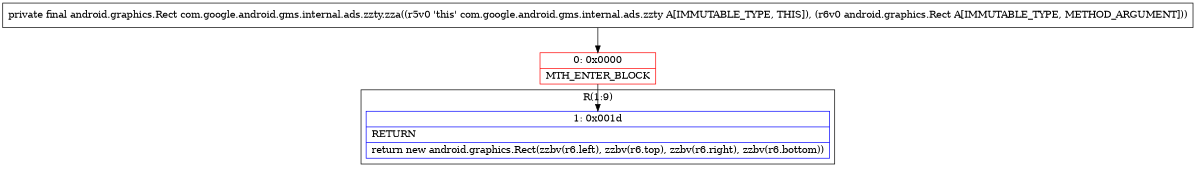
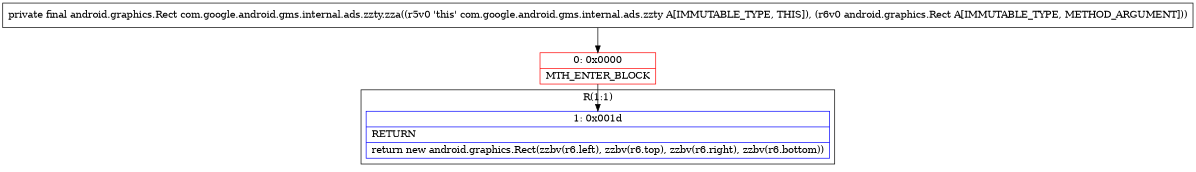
cluster "R(1:9)": label "R(1:9)" -> "R(1:1)"
